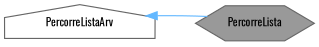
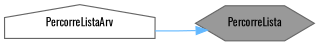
edge "PercorreLista" -> "PercorreListaArv": reversed
